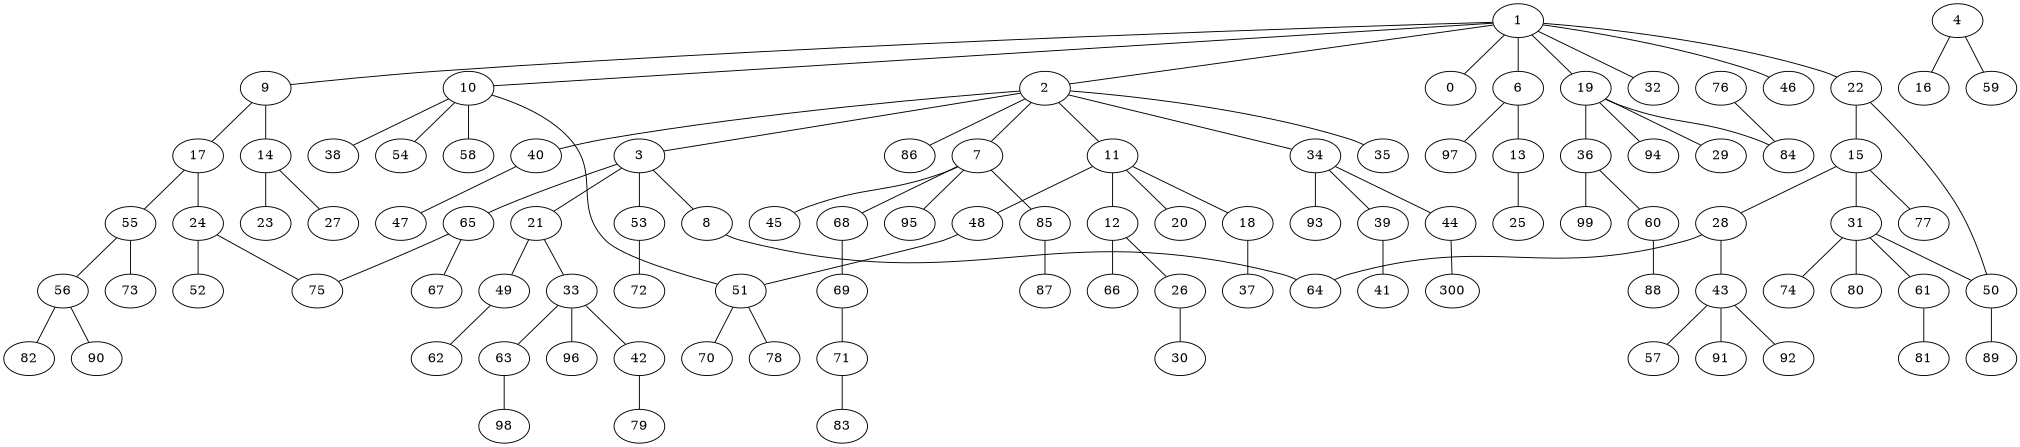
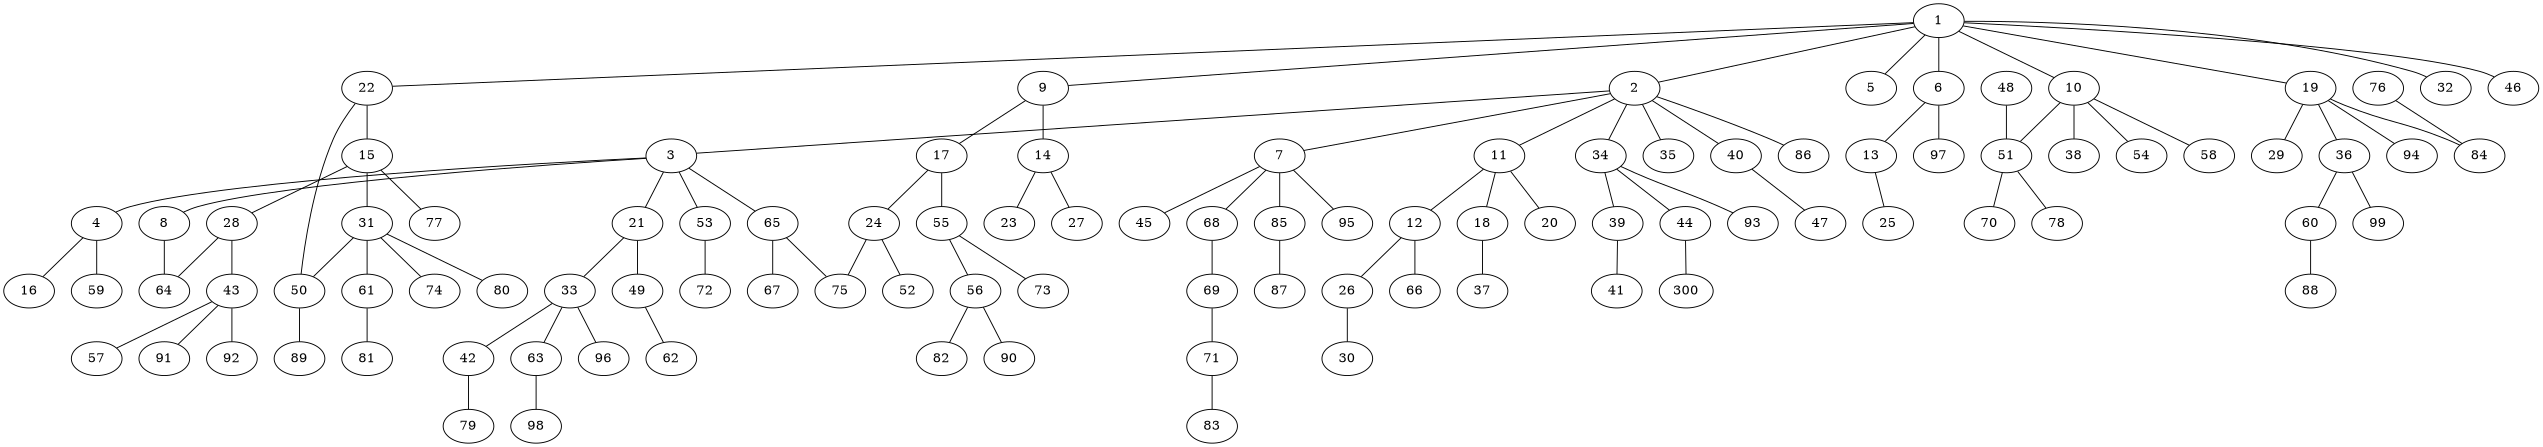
node "0": label "0" -> "5"
edge "3" -- "4": added
edge "11" -- "48": removed
